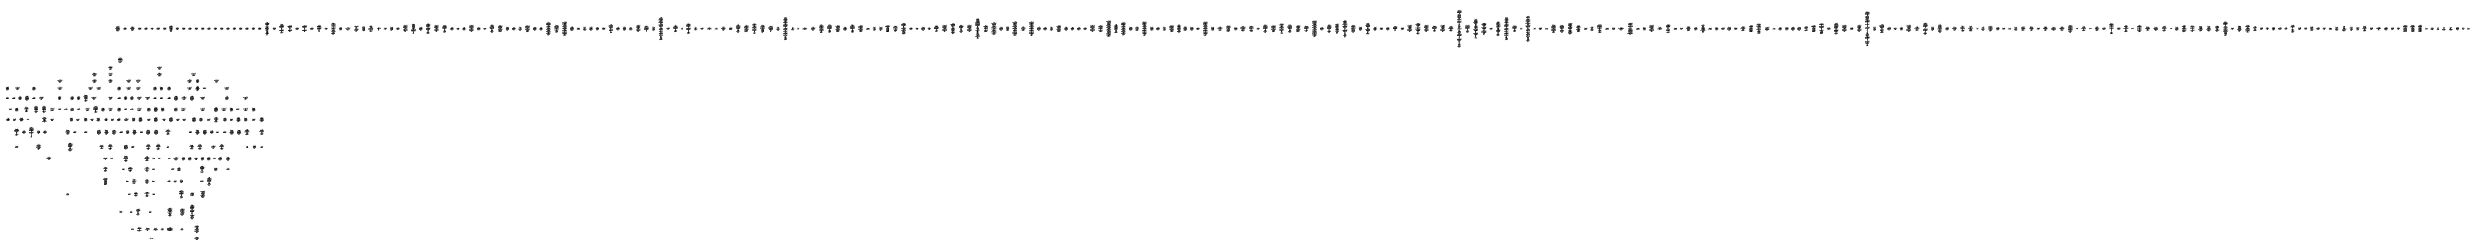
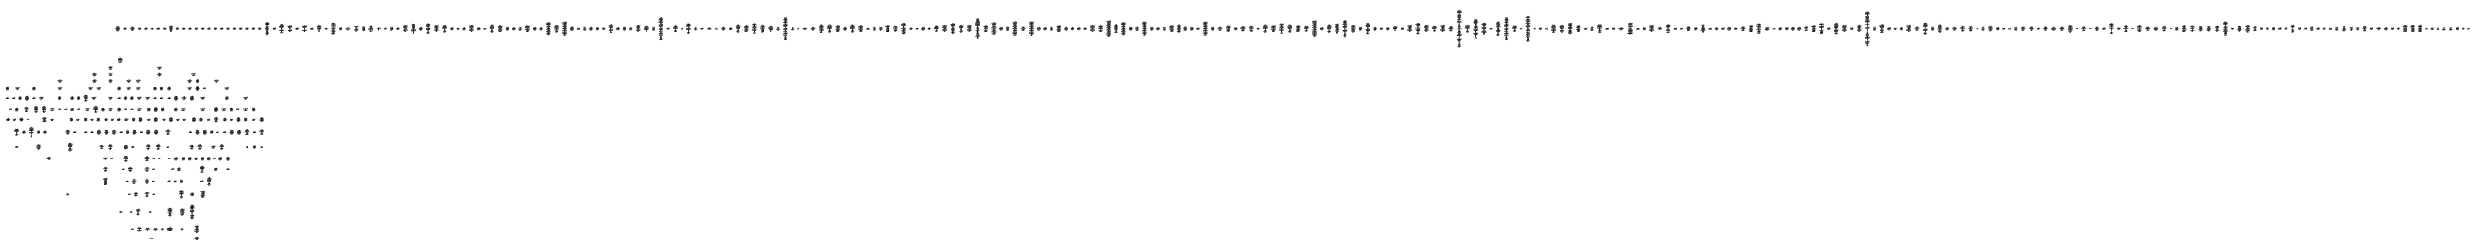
node "# 0x295 PUSHX Data REVERT": added
node "# 0x61c PUSHX Data REVERT": added
